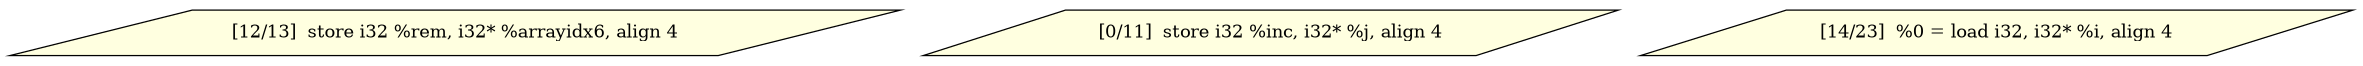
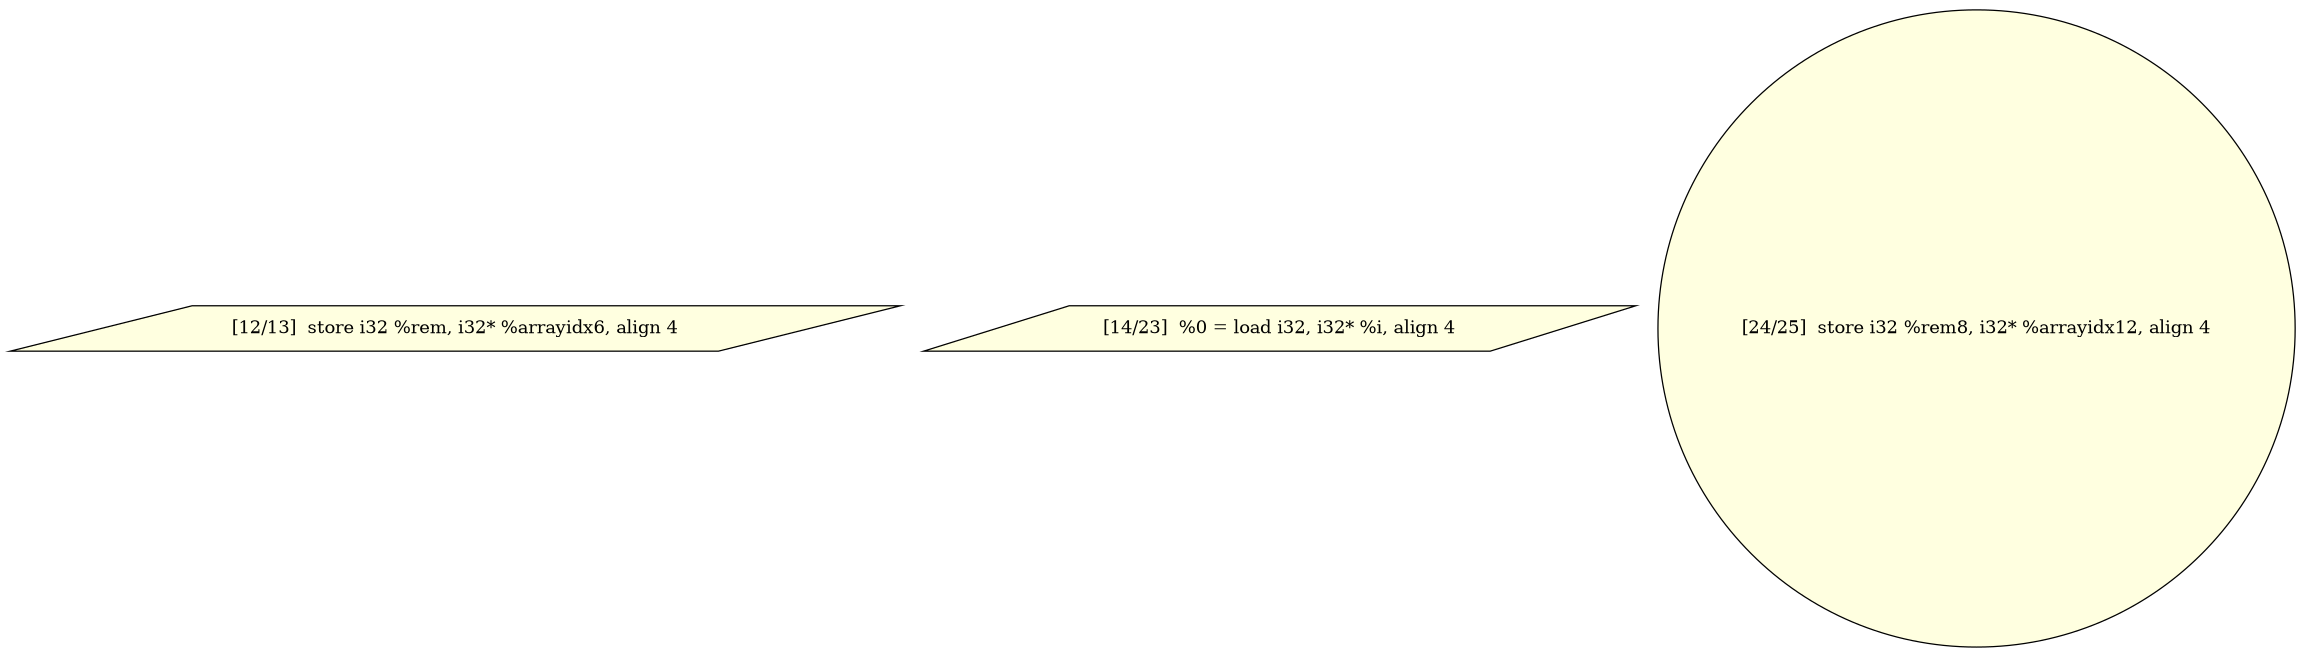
node "[0/11]  store i32 %inc, i32* %j, align 4": removed
node "[24/25]  store i32 %rem8, i32* %arrayidx12, align 4": added
